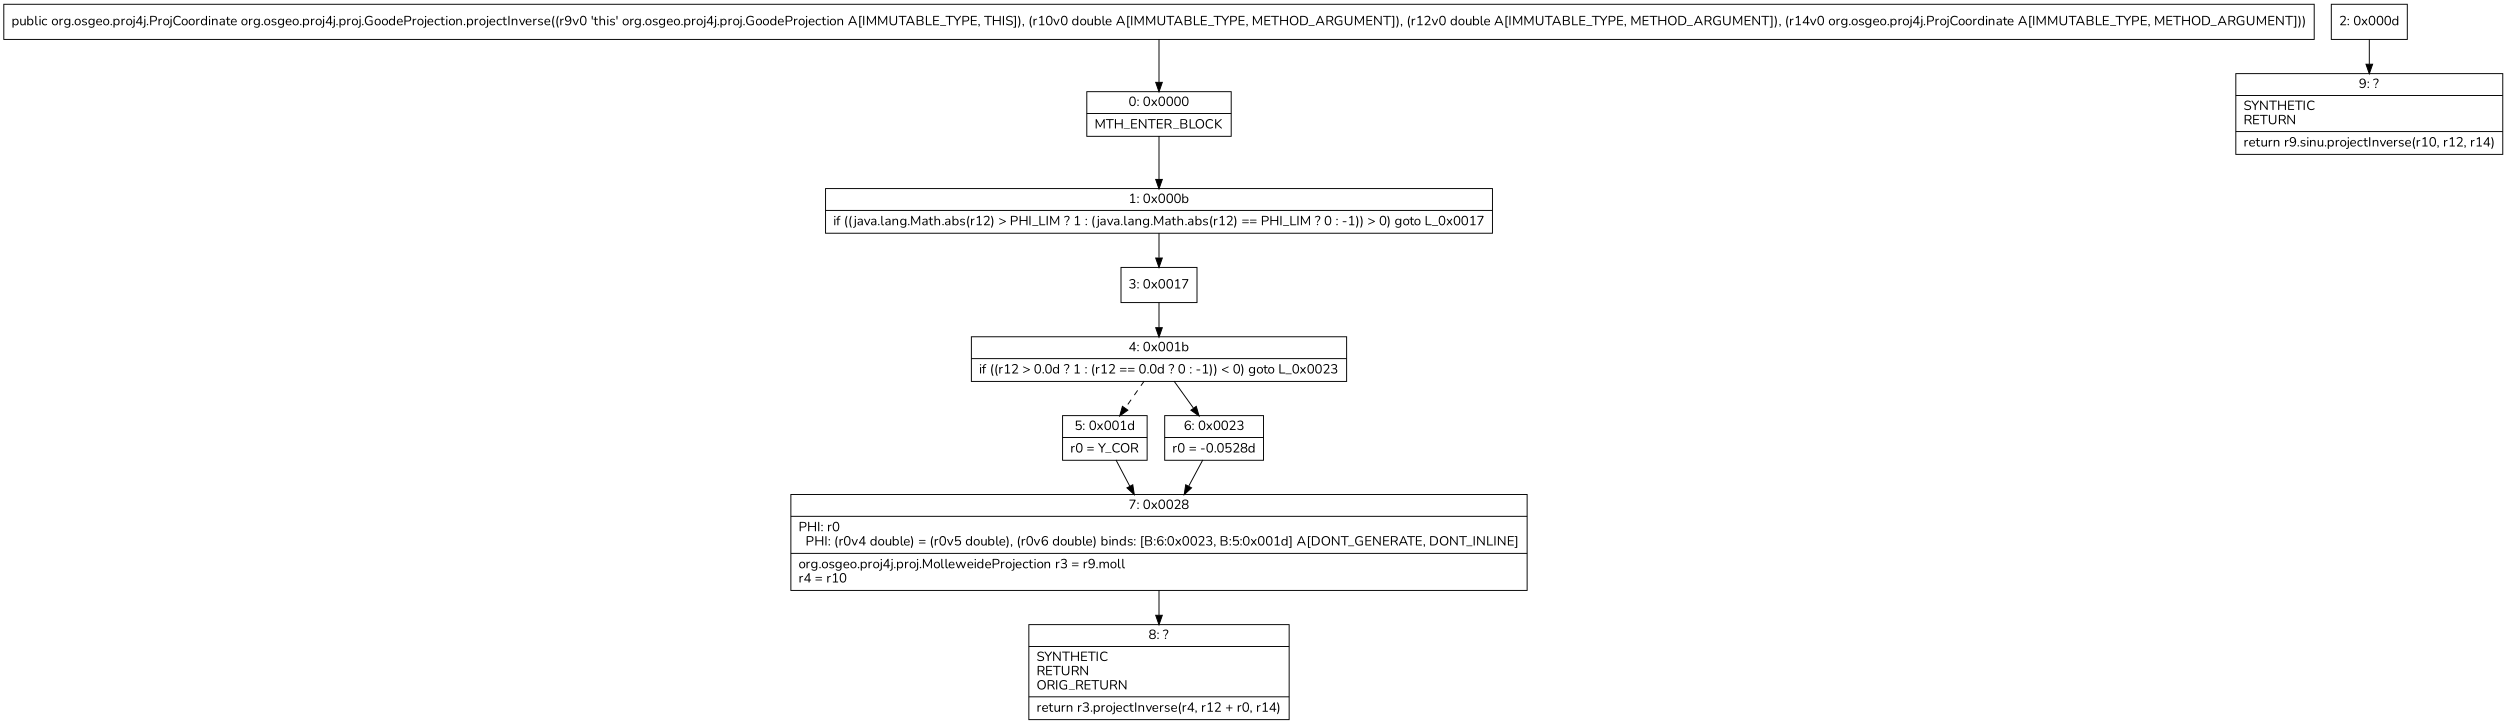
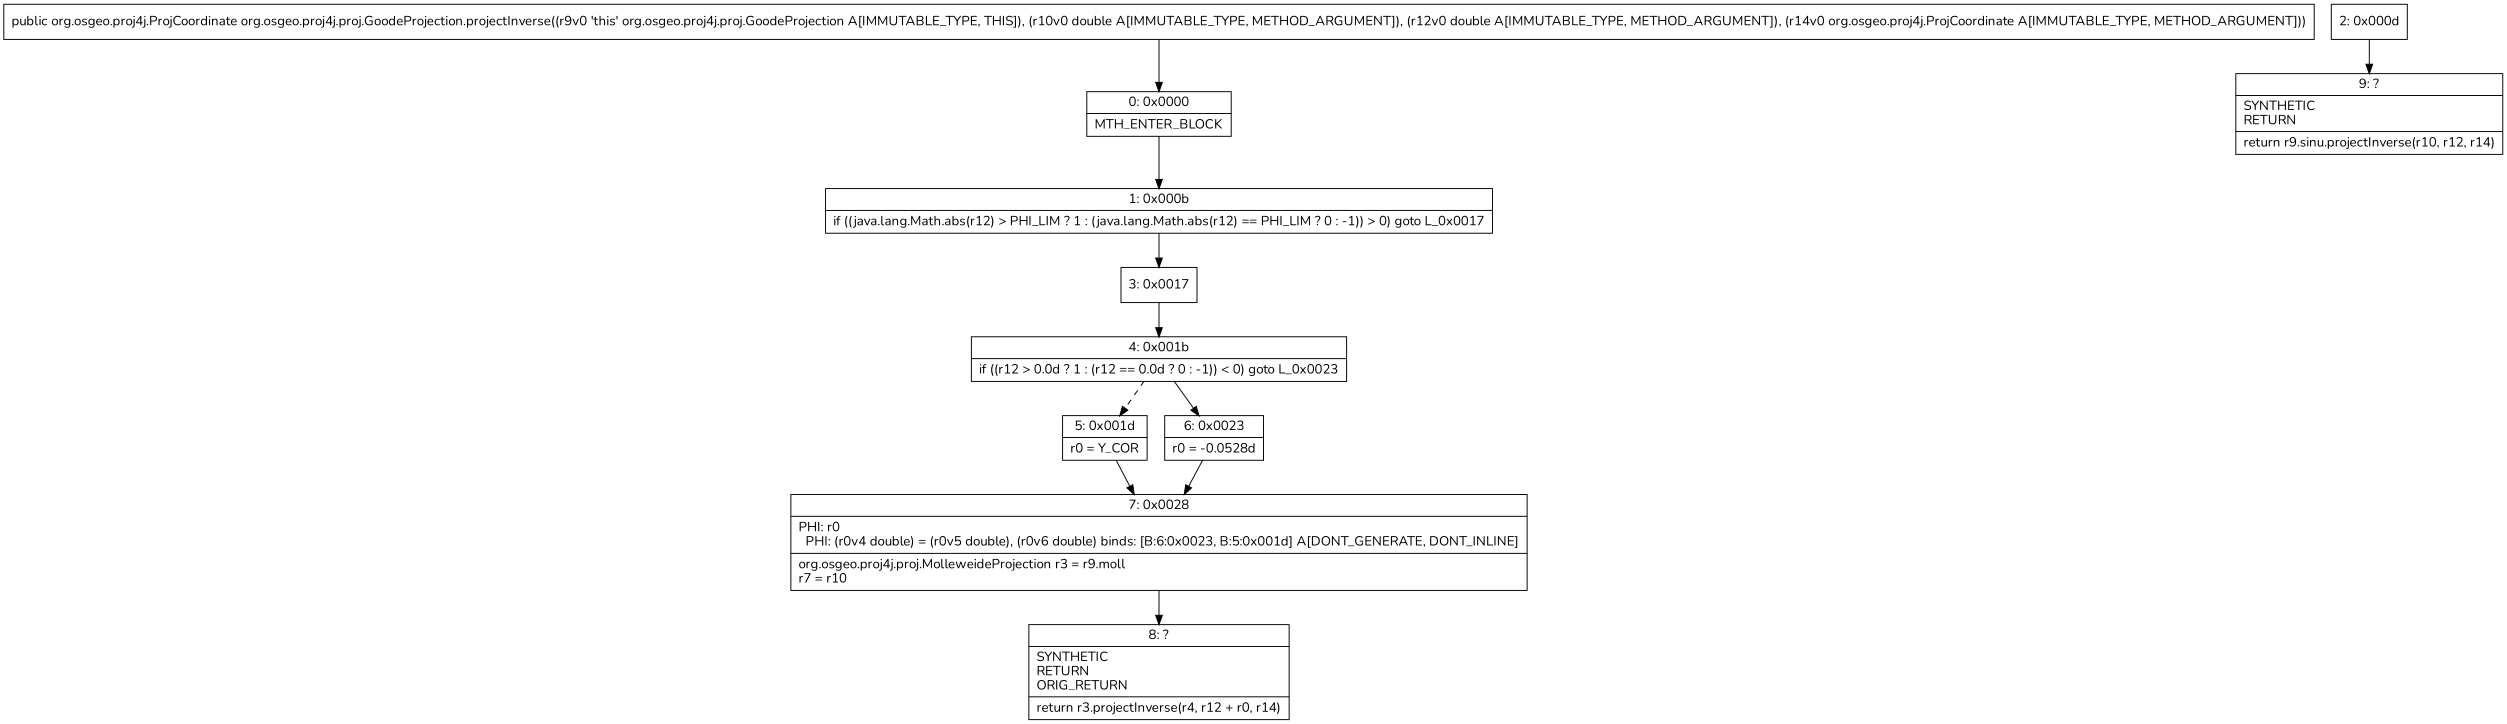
node "7: 0x0028": text "r4 = r10" -> "r7 = r10"
